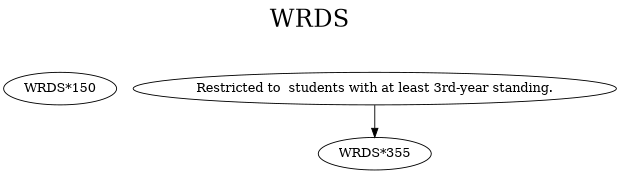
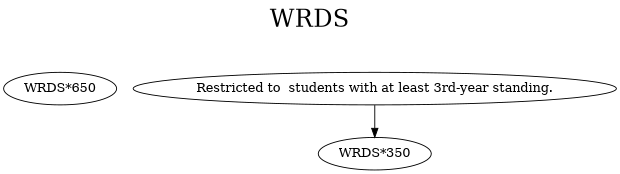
node "WRDS*150": label "WRDS*150" -> "WRDS*650"
node "WRDS*355": label "WRDS*355" -> "WRDS*350"
